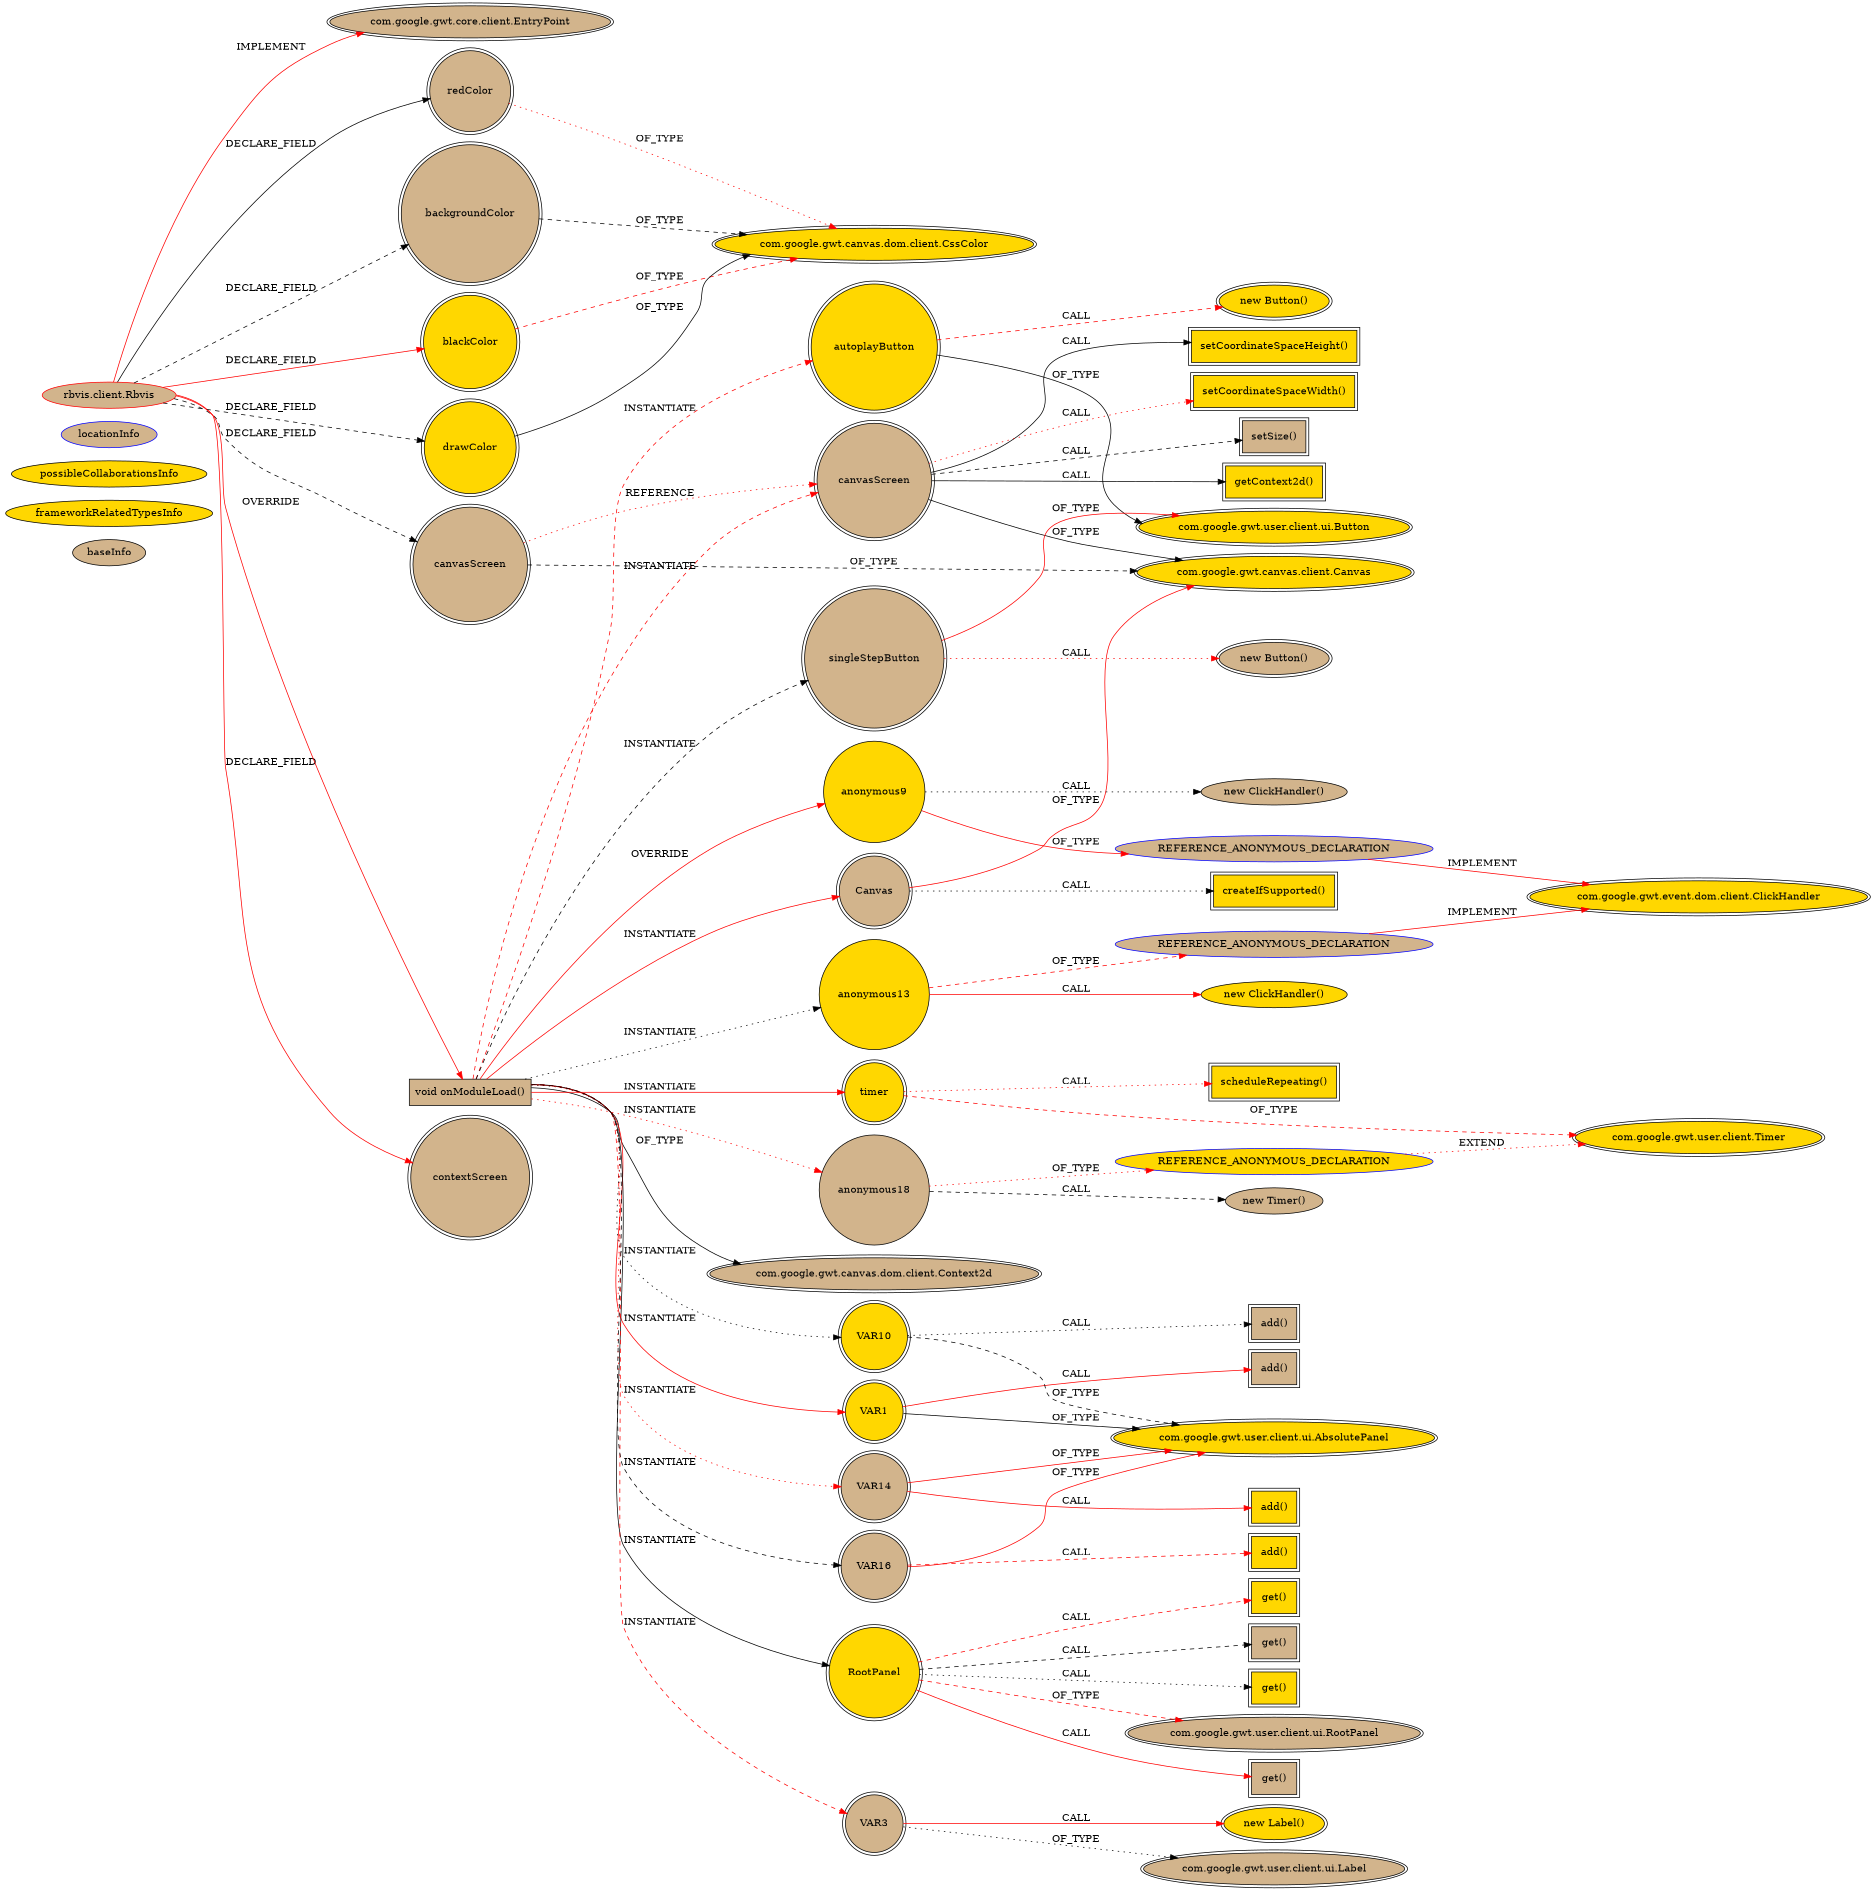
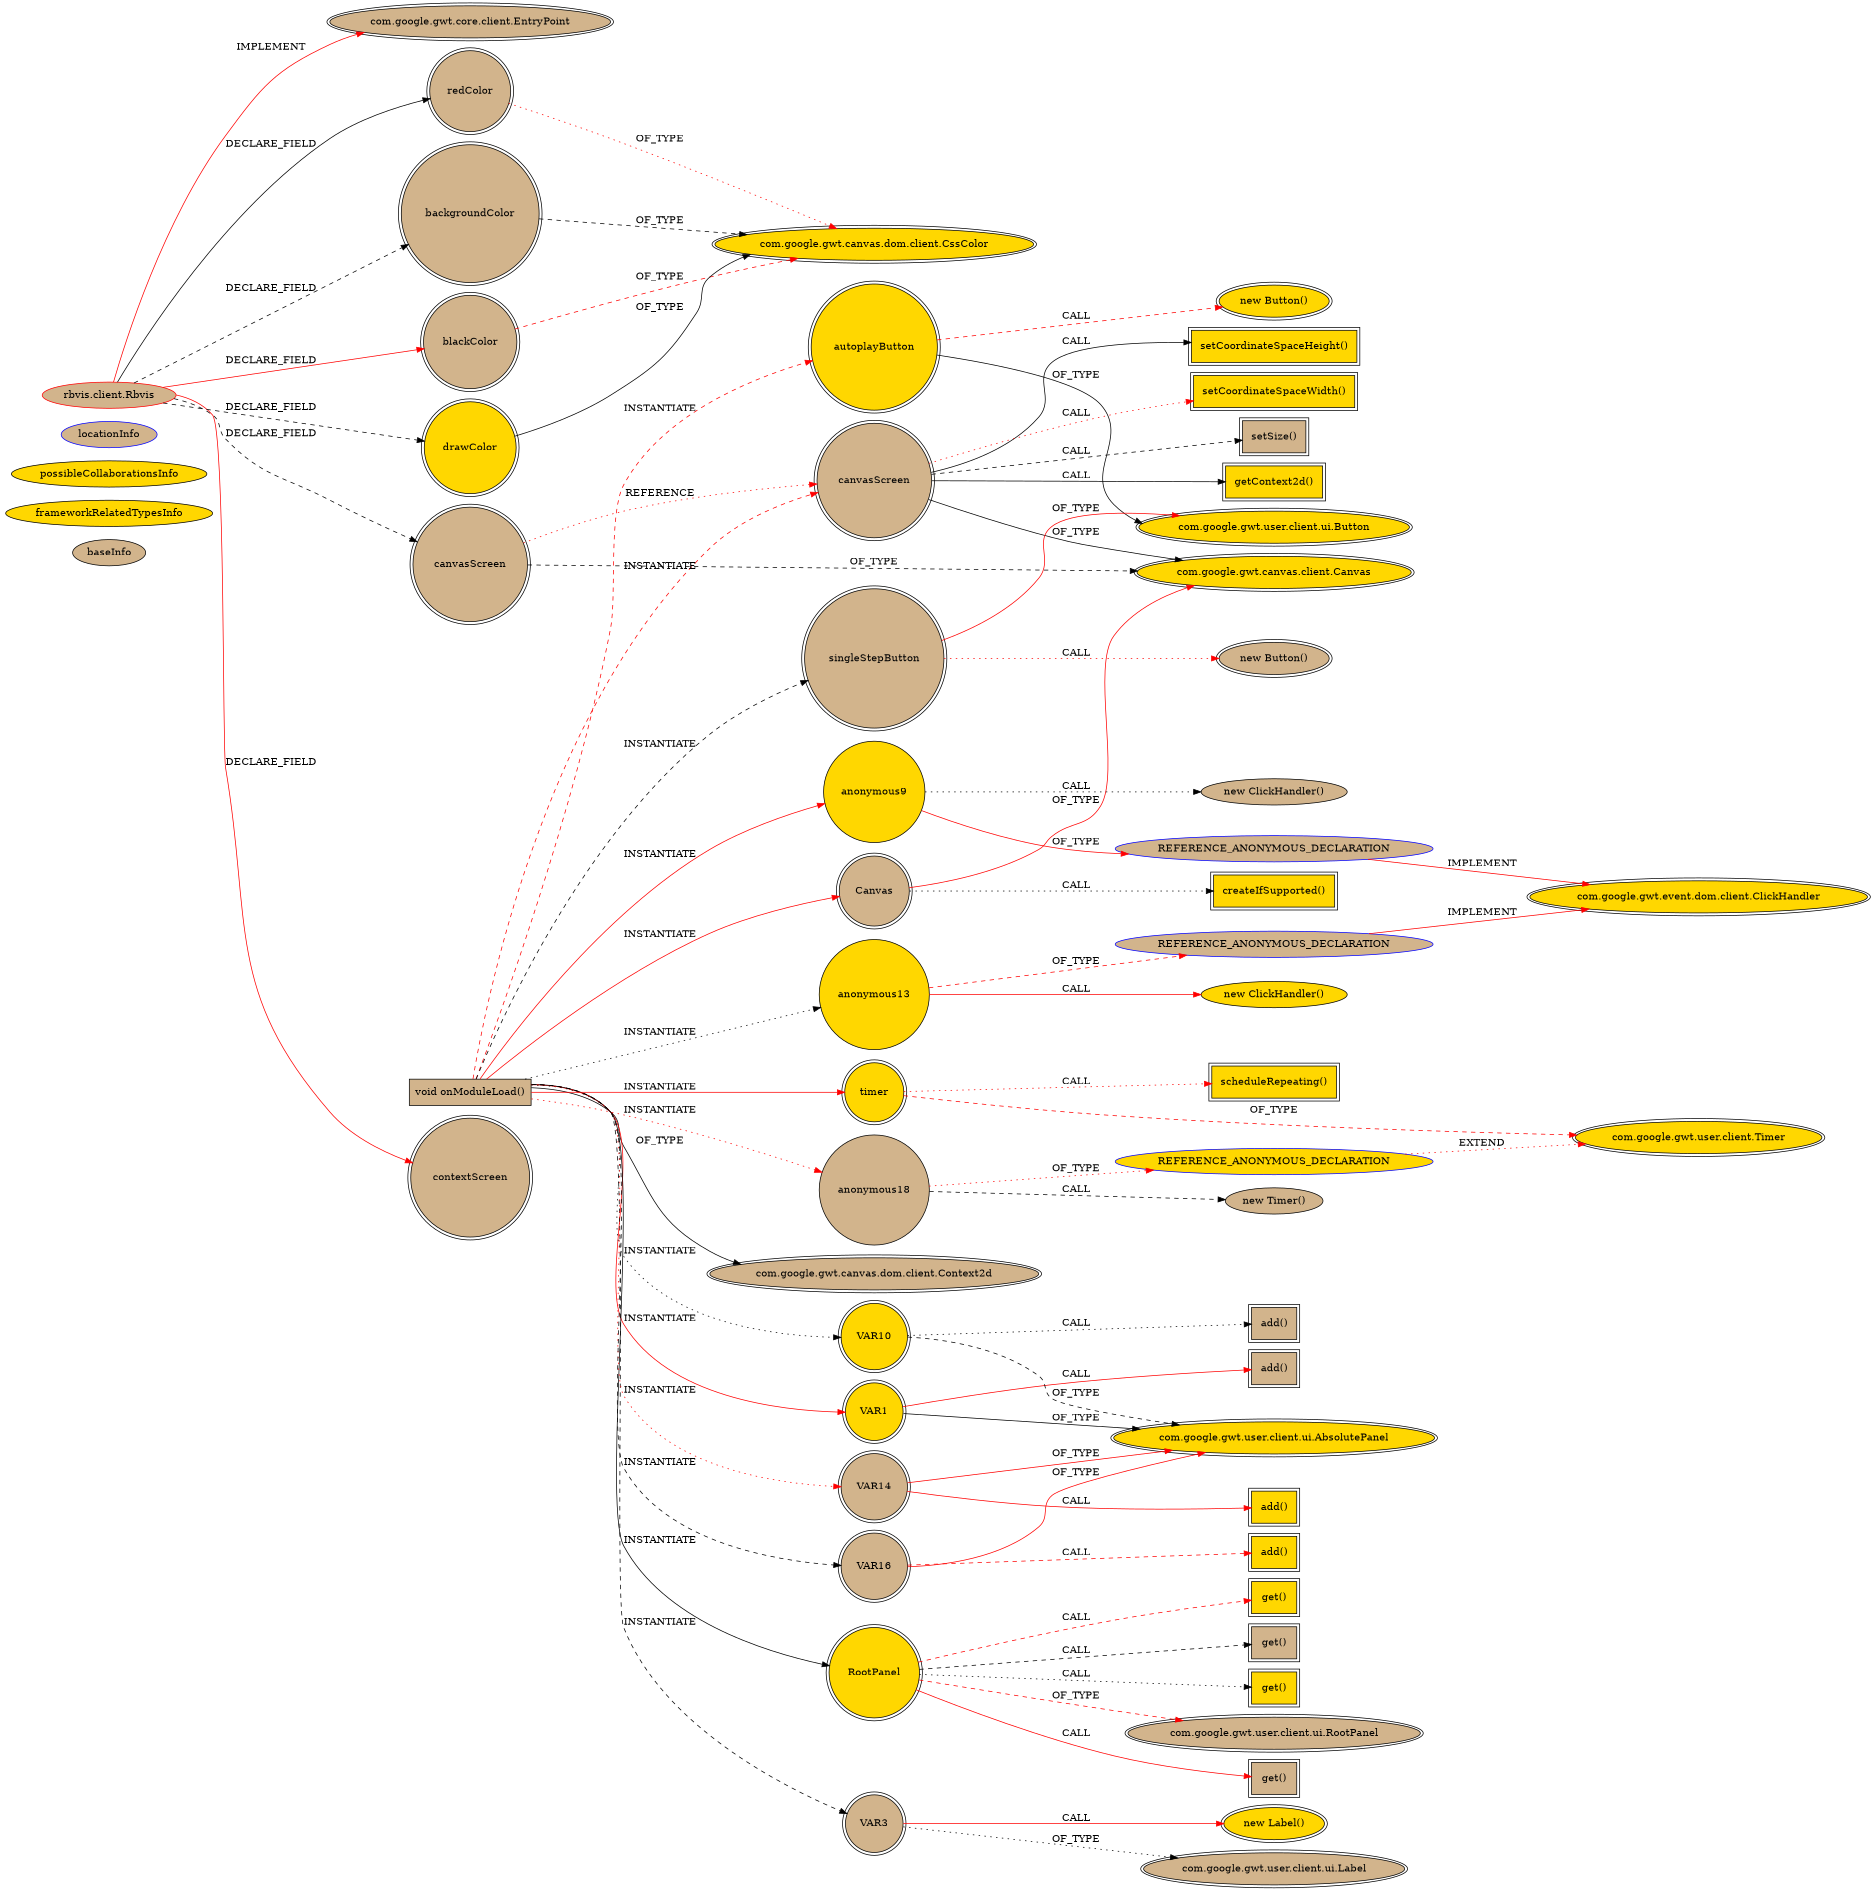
node "blackColor": fillcolor gold -> tan
edge "rbvis.client.Rbvis" -> "void onModuleLoad()": removed, label "OVERRIDE"
edge "void onModuleLoad()" -> "anonymous9": label "OVERRIDE" -> "INSTANTIATE"
edge "void onModuleLoad()" -> "VAR3": color red -> black
